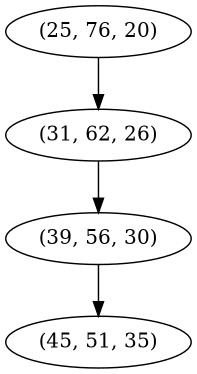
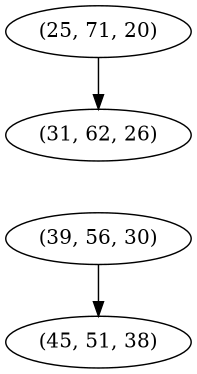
node "(25, 76, 20)": label "(25, 76, 20)" -> "(25, 71, 20)"
edge "(31, 62, 26)" -> "(39, 56, 30)": removed
node "(45, 51, 35)": label "(45, 51, 35)" -> "(45, 51, 38)"
